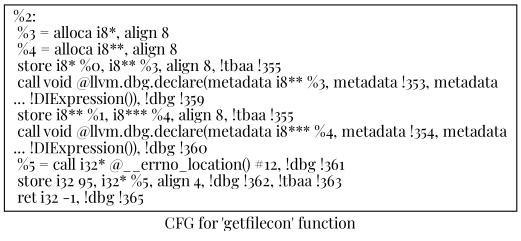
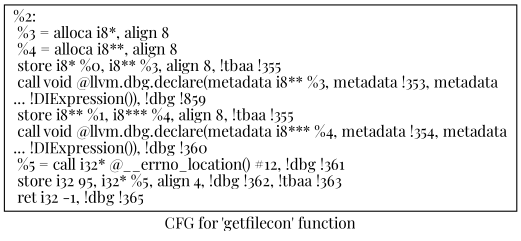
node "%2:": text "... !DIExpression()), !dbg !359" -> "... !DIExpression()), !dbg !859"
